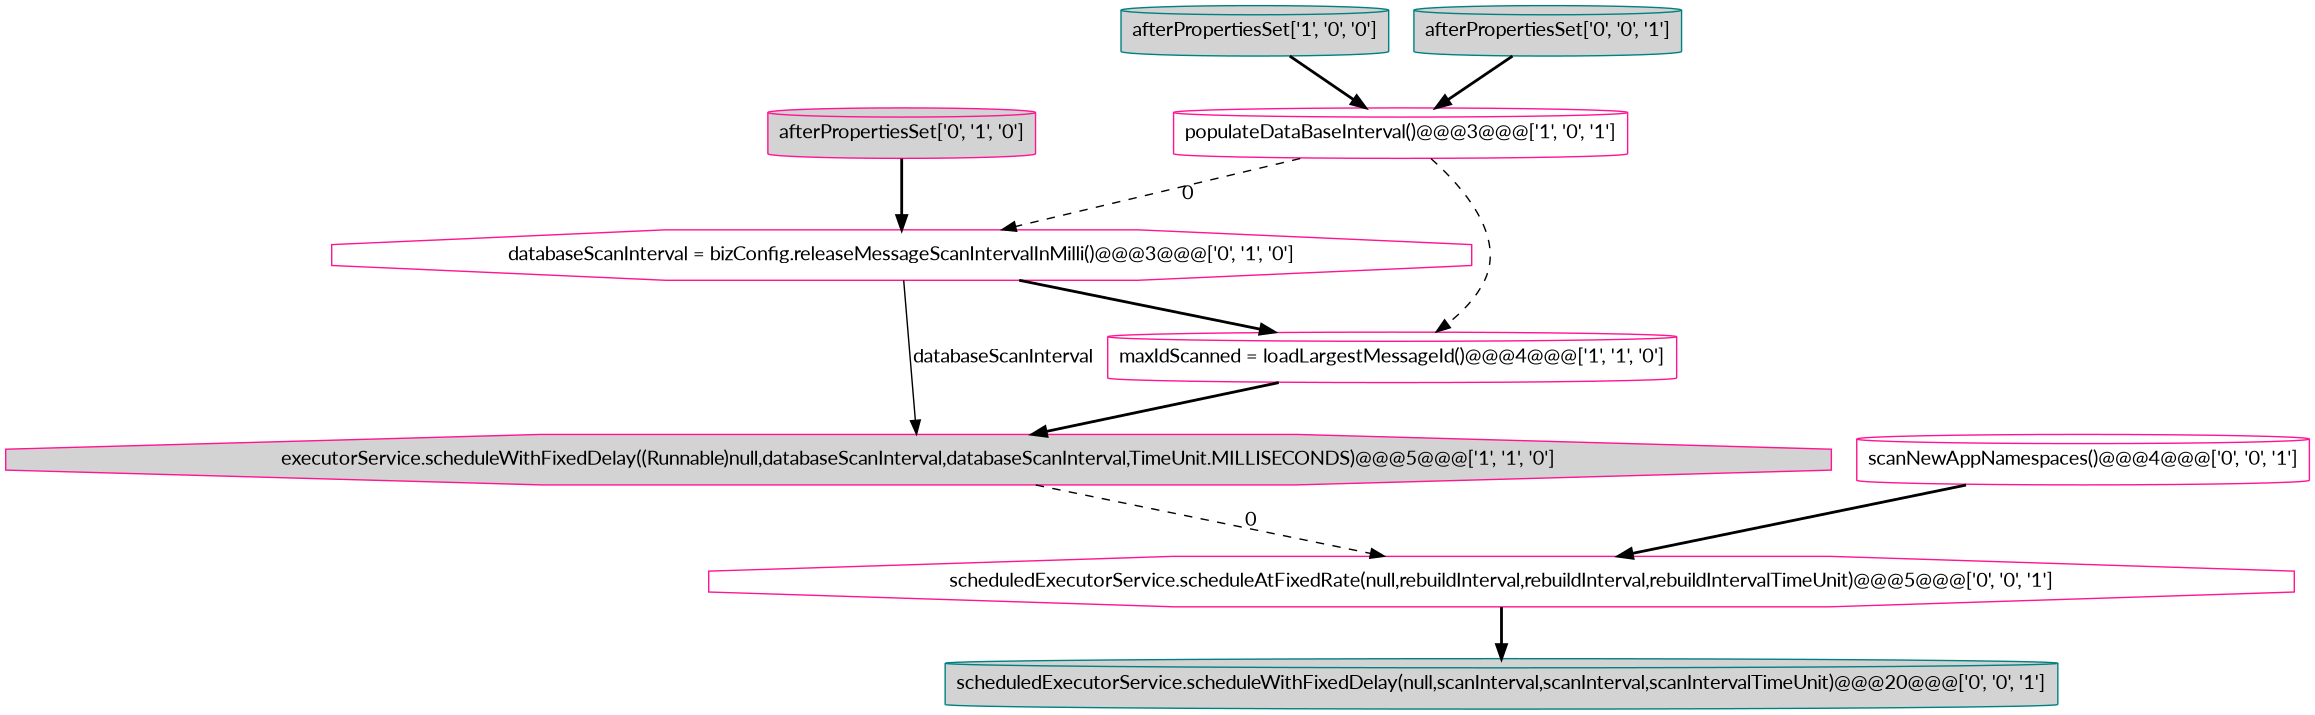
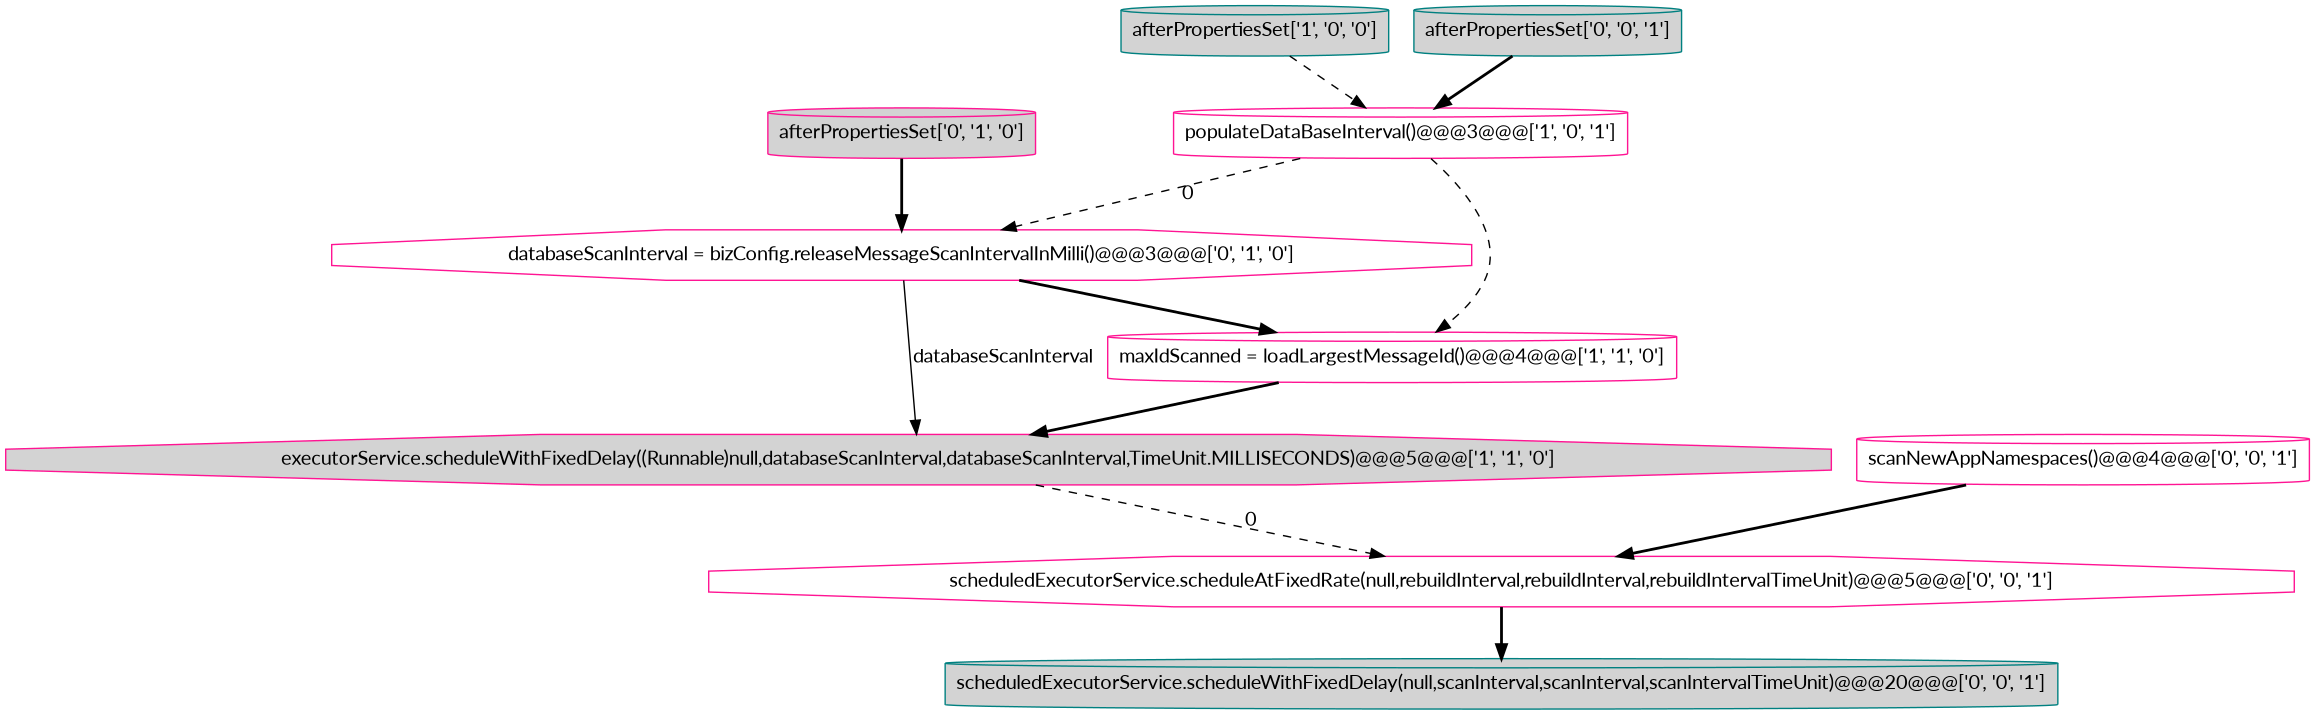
edge "afterPropertiesSet['1', '0', '0']" -> "populateDataBaseInterval()@@@3@@@['1', '0', '1']": style bold -> dashed
